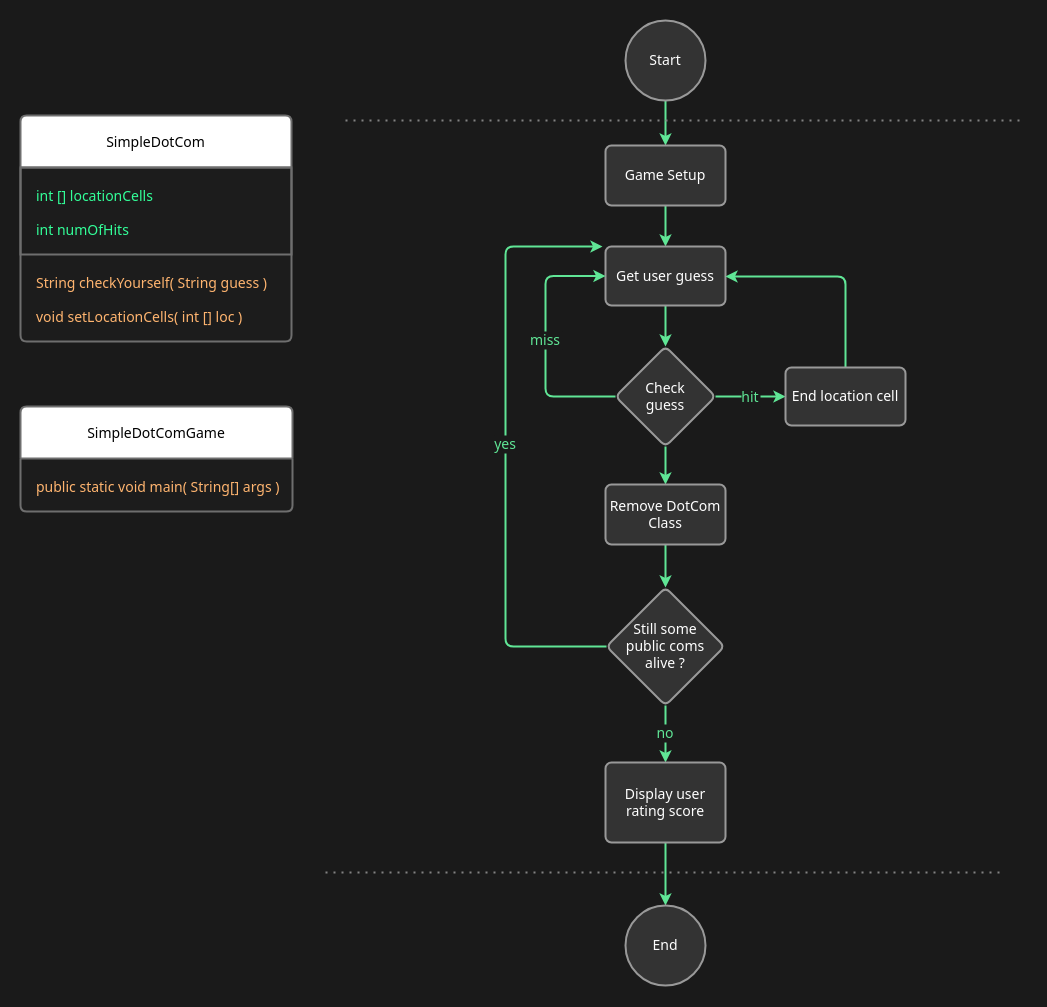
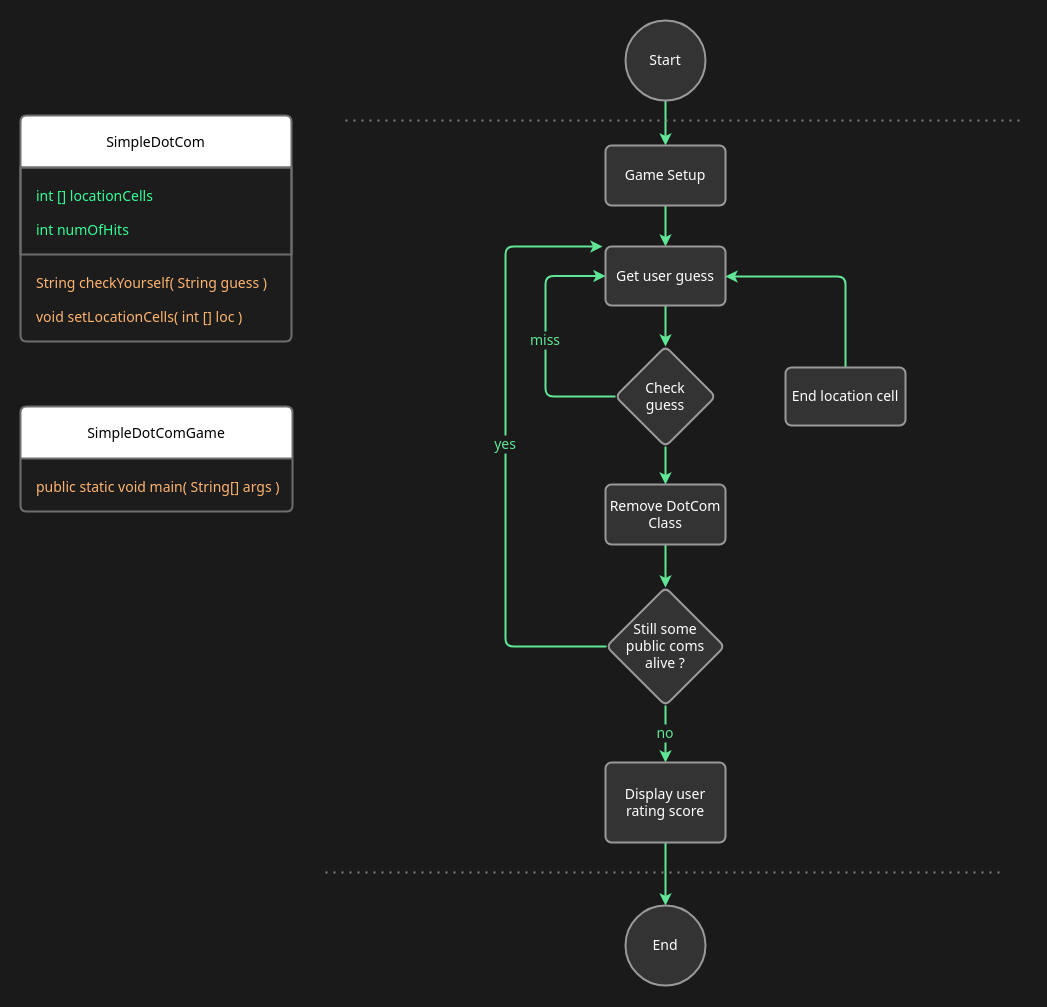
edge "Check guess" -> "End location cell": removed, label "hit"
